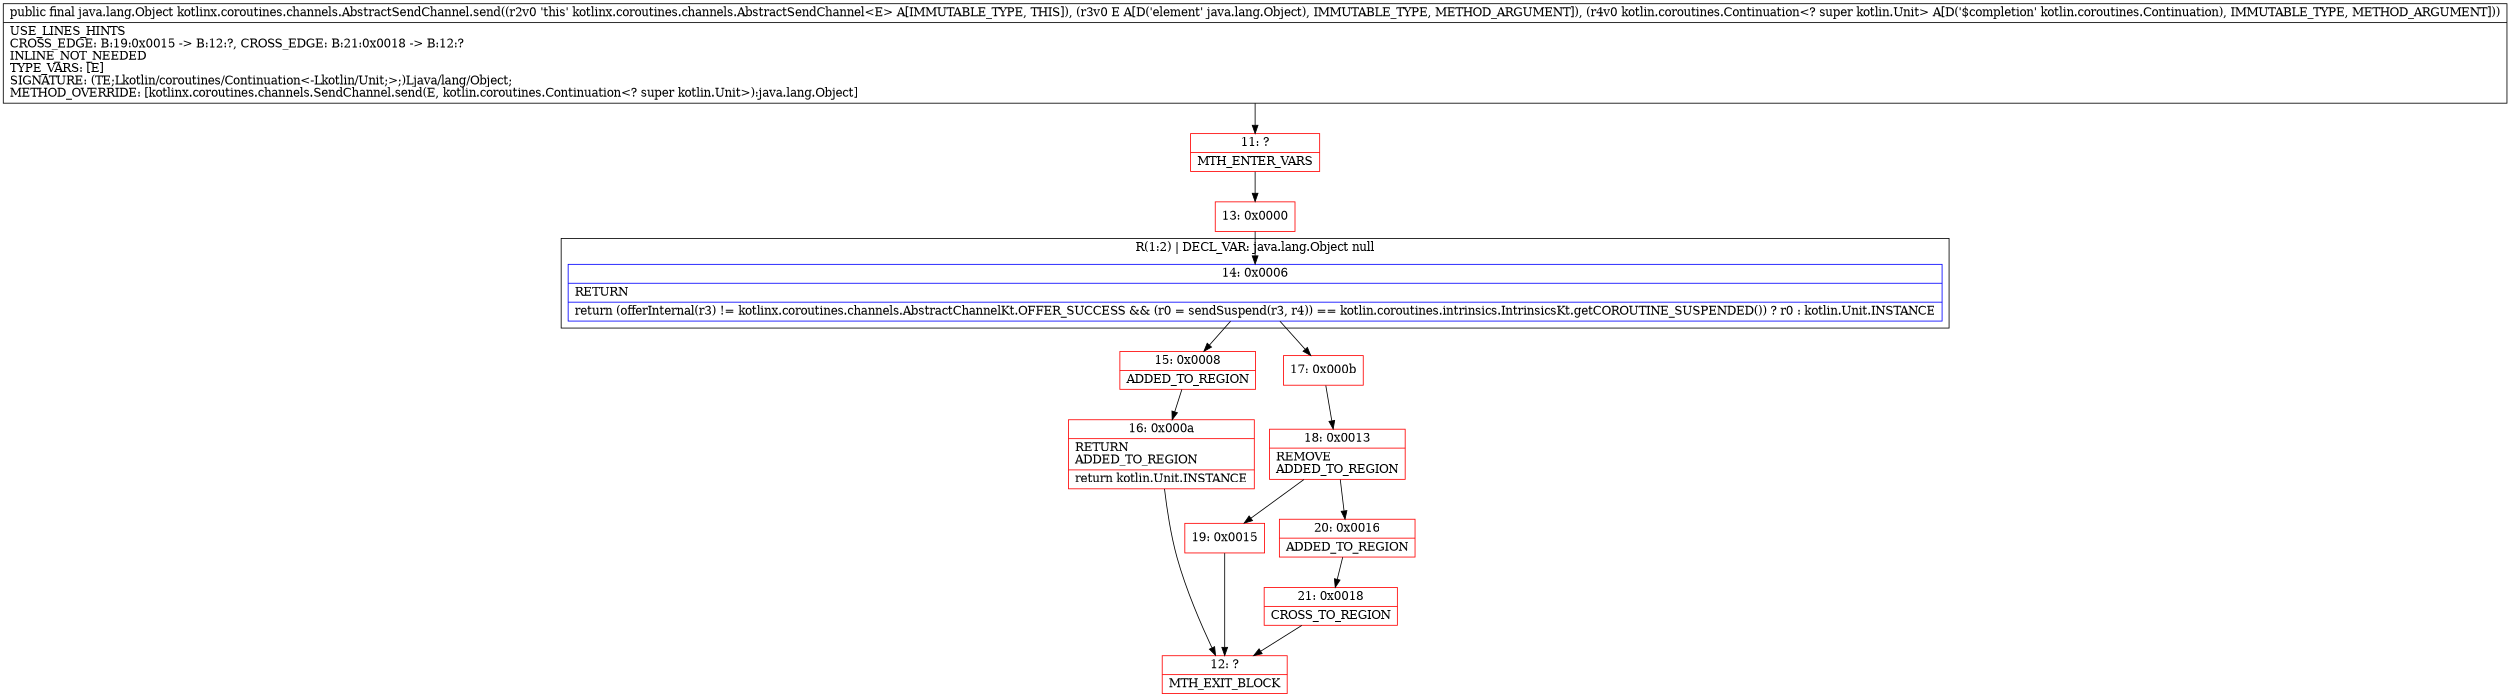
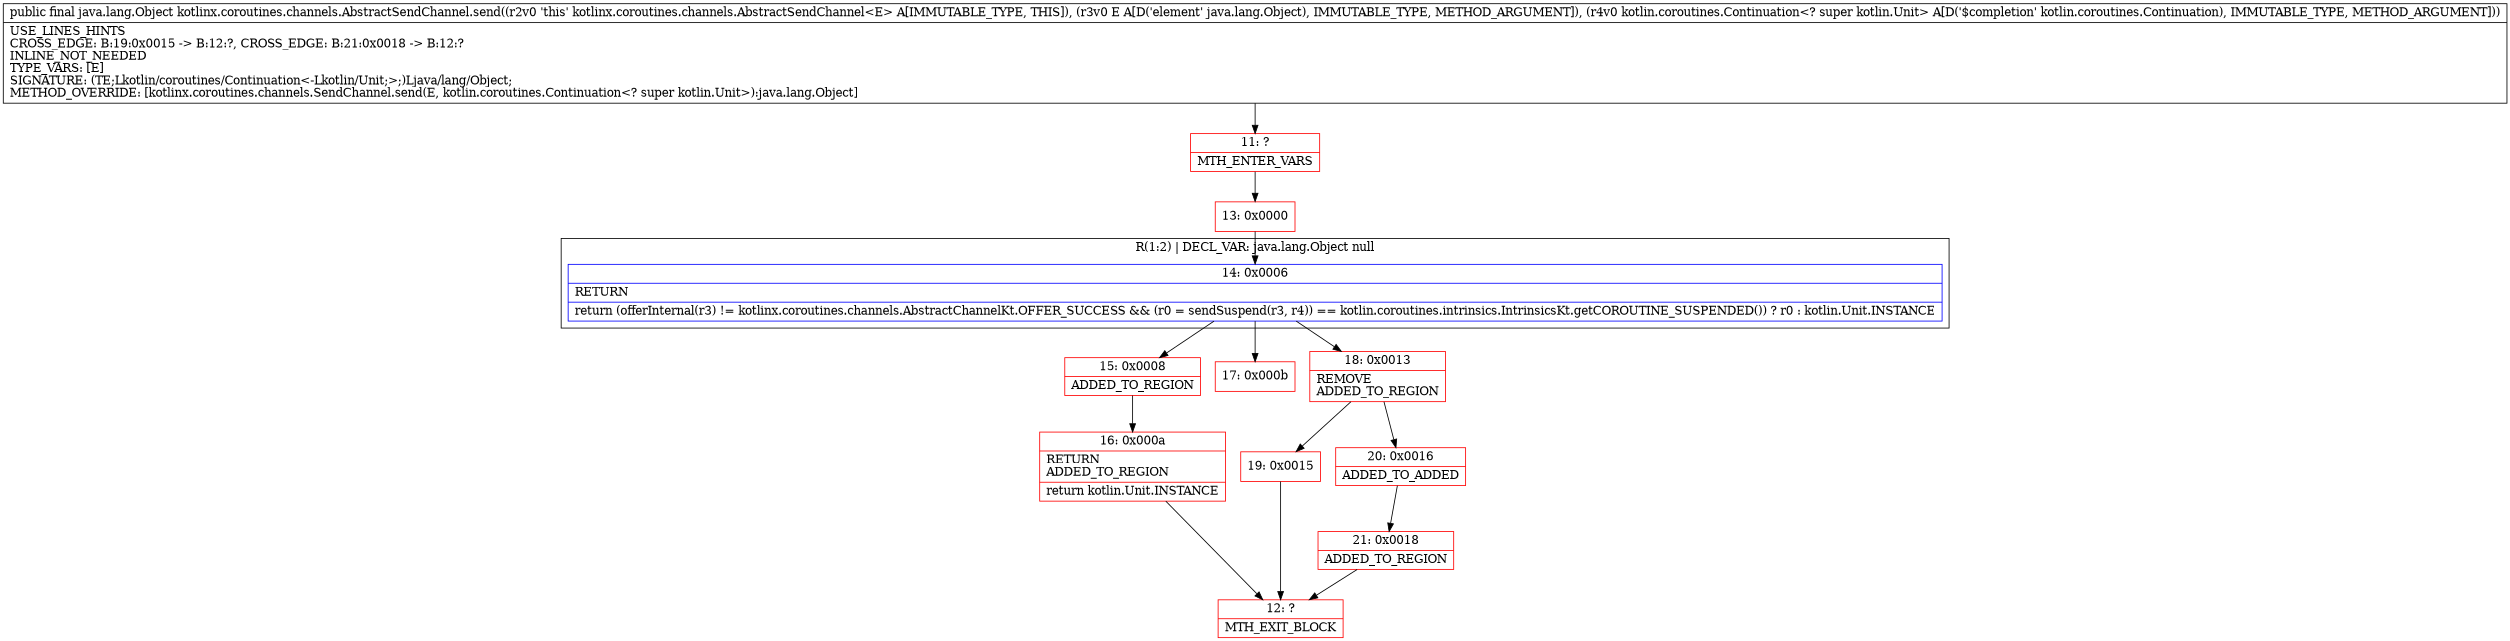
edge "17: 0x000b" -> "18: 0x0013": now "14: 0x0006" -> "18: 0x0013"
node "20: 0x0016": text "ADDED_TO_REGION" -> "ADDED_TO_ADDED"
node "21: 0x0018": text "CROSS_TO_REGION" -> "ADDED_TO_REGION"
